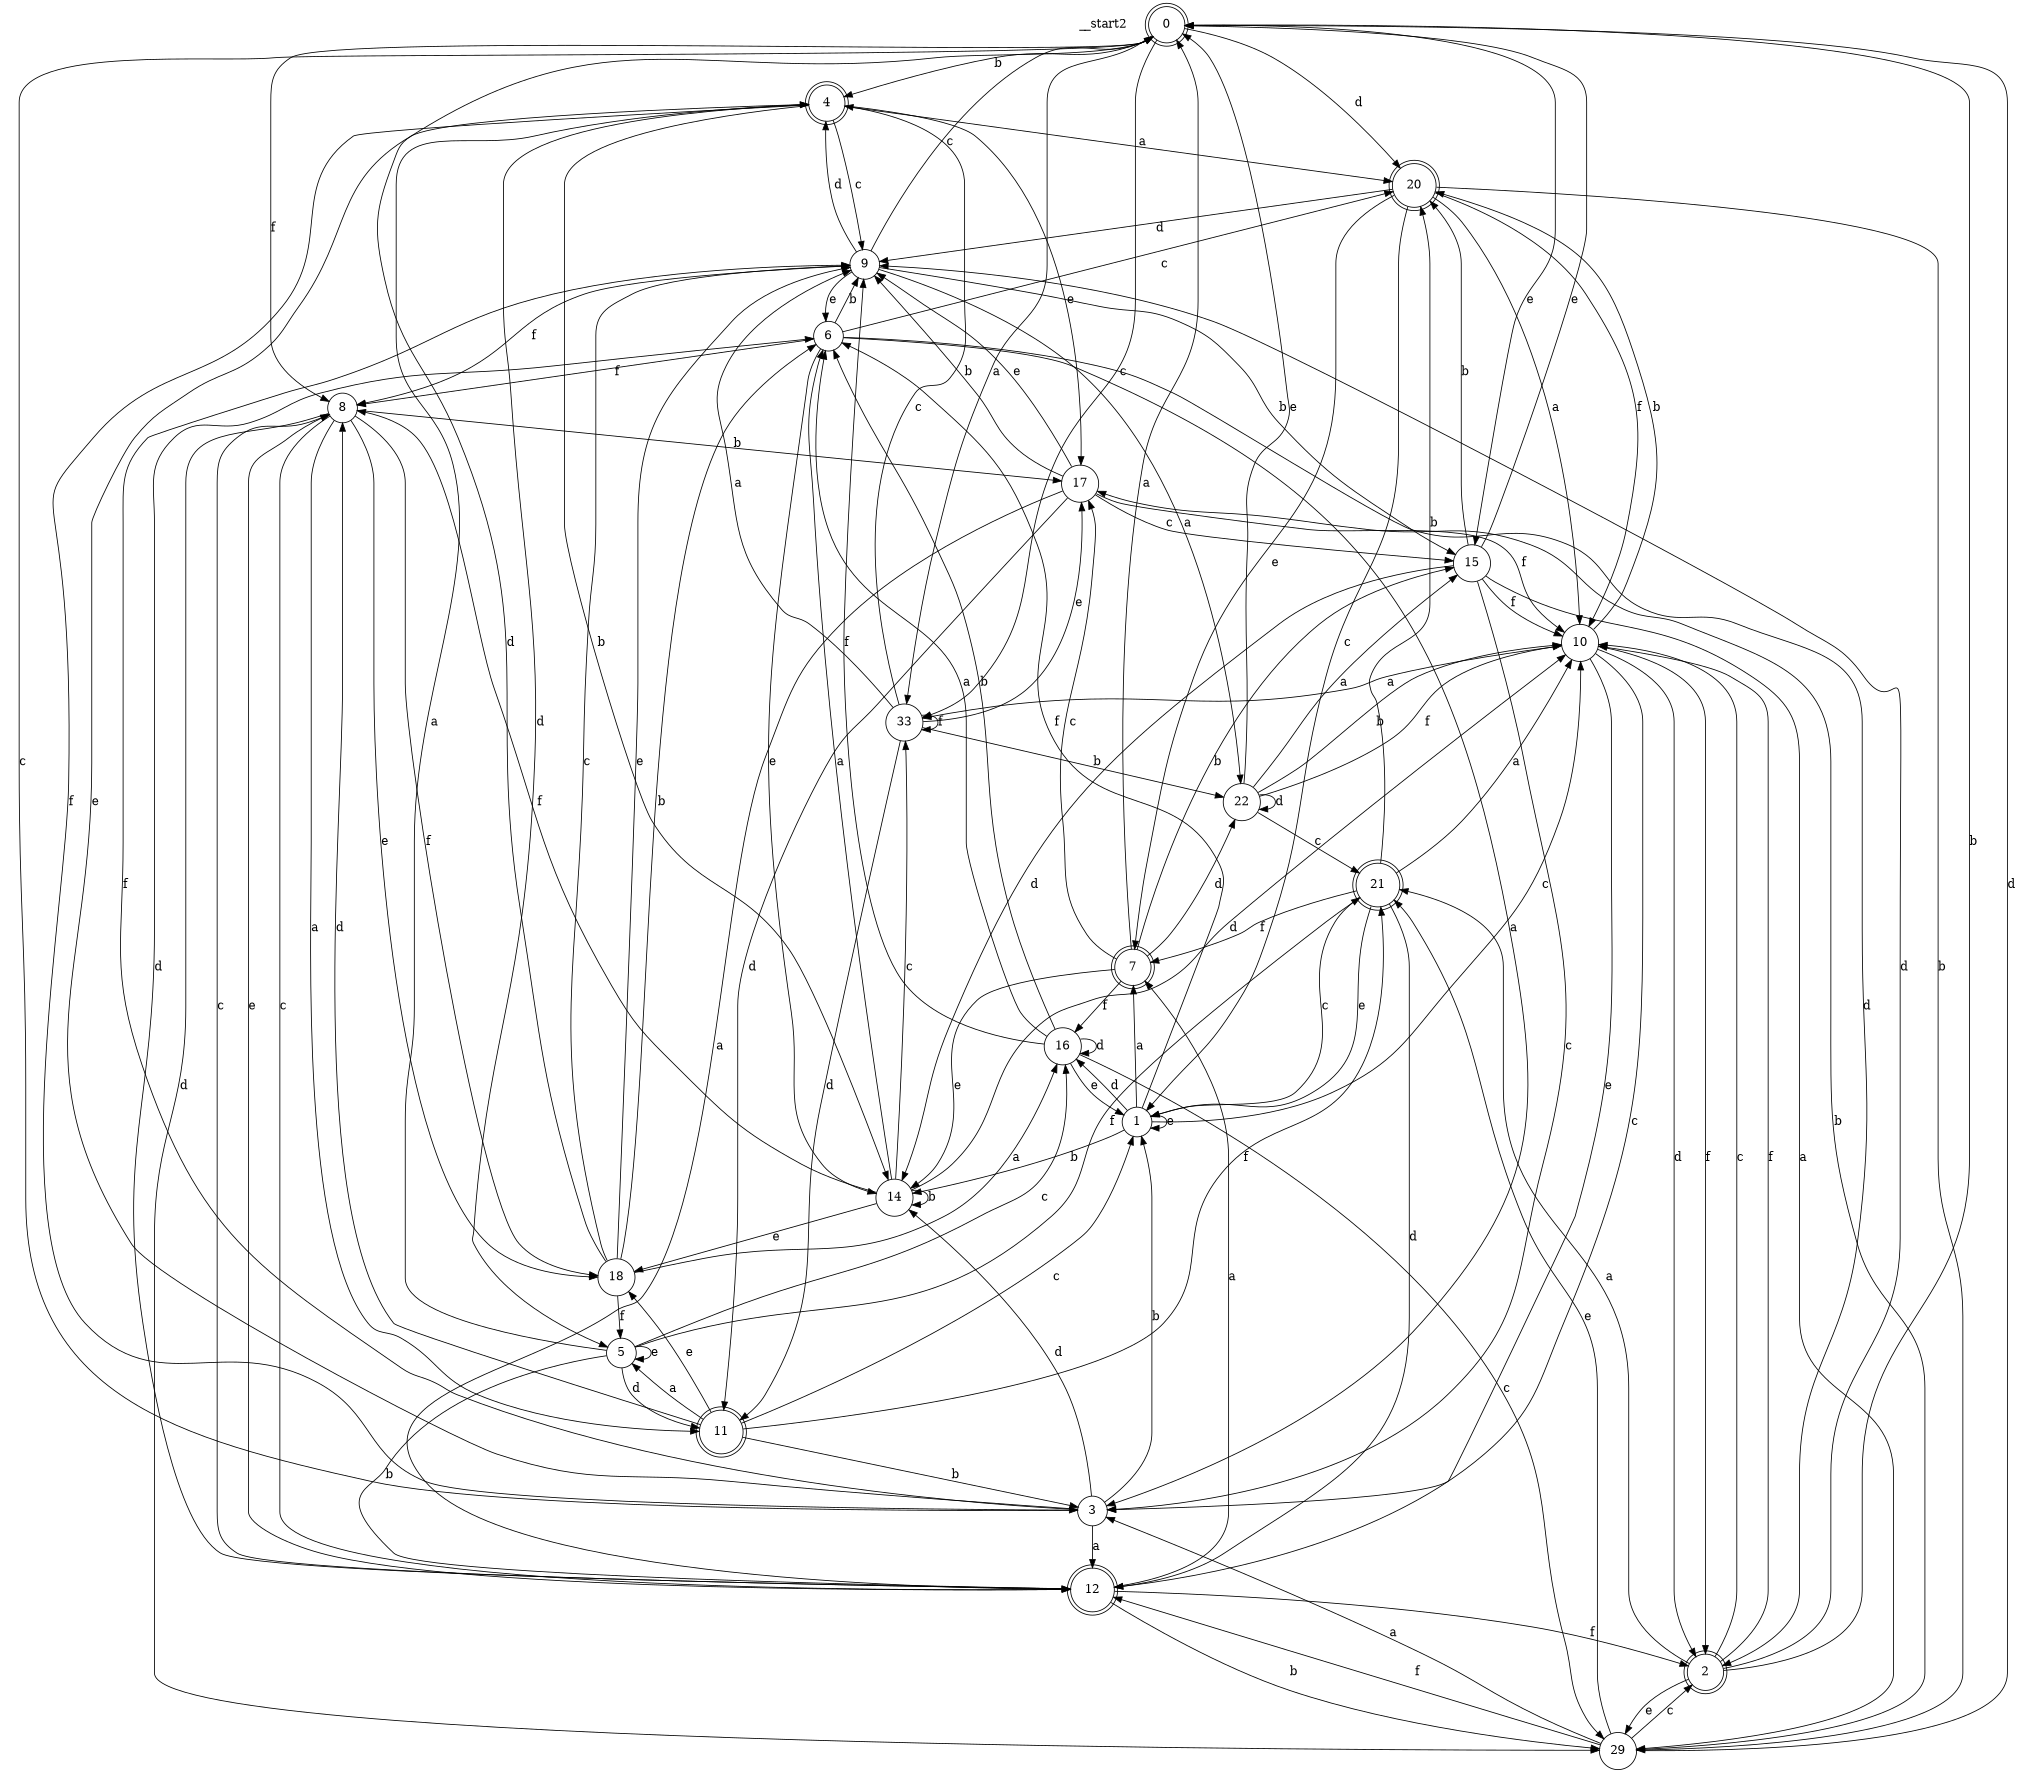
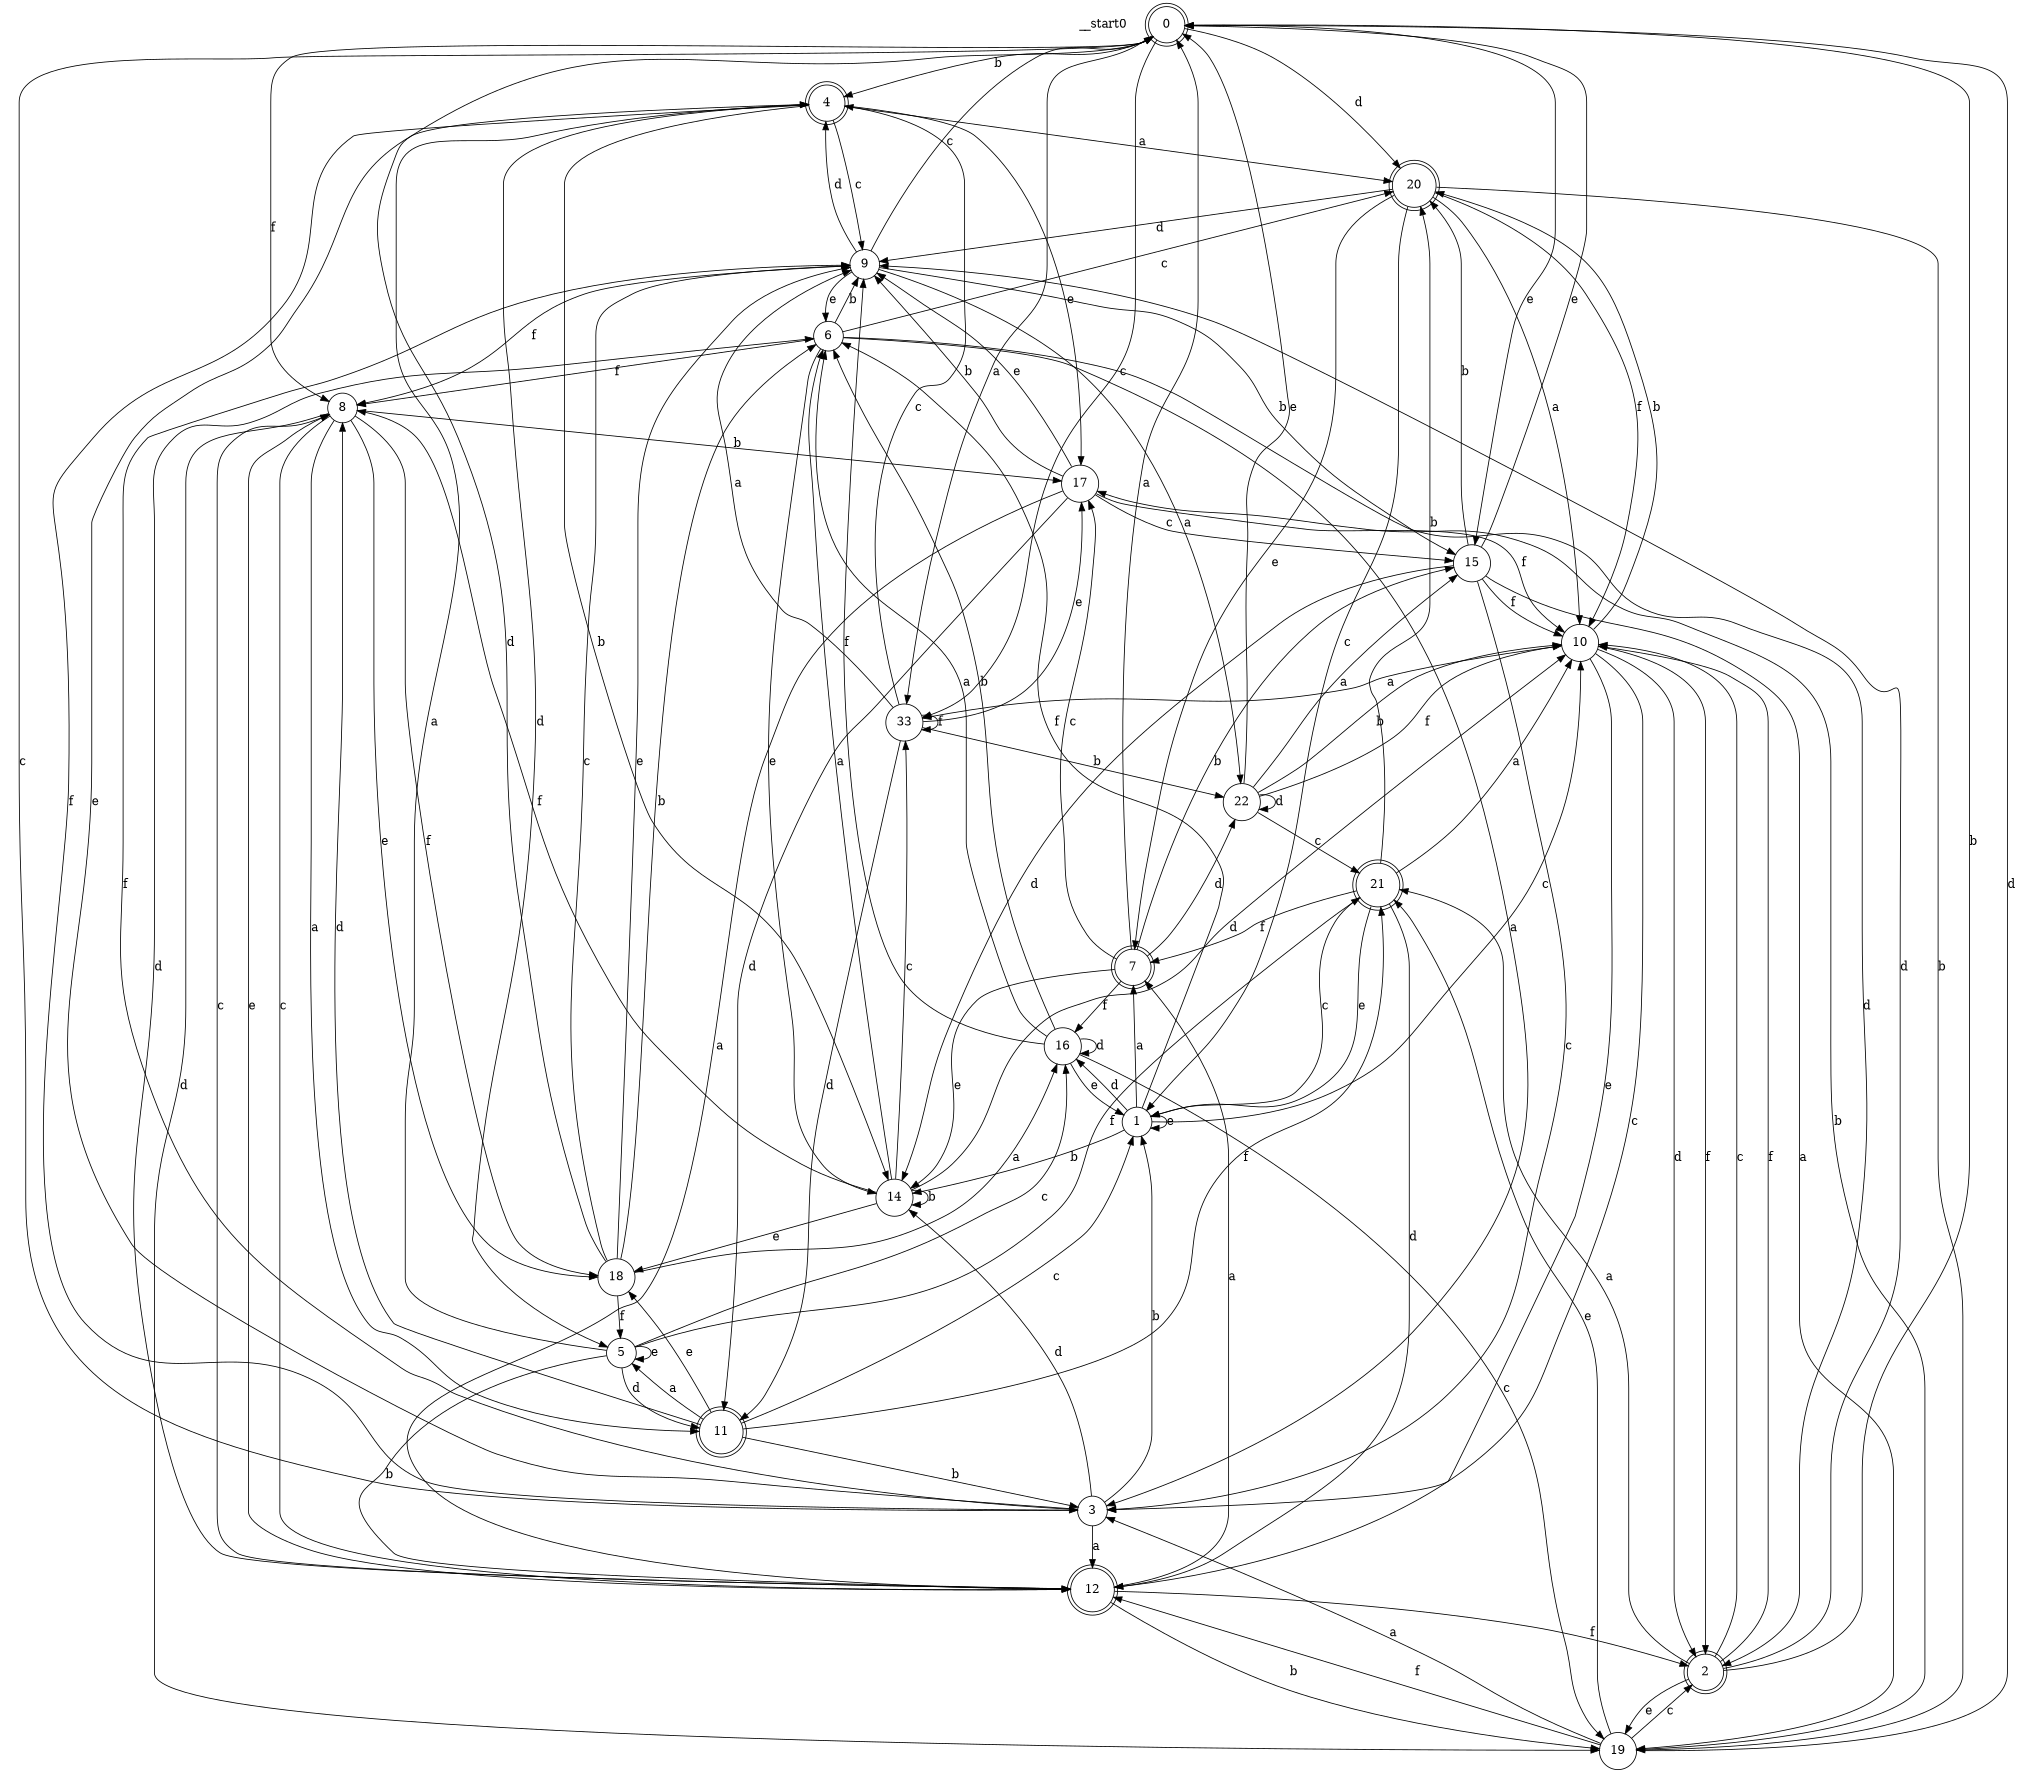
node "__start2": label "__start2" -> "__start0"
node "29": label "29" -> "19"
